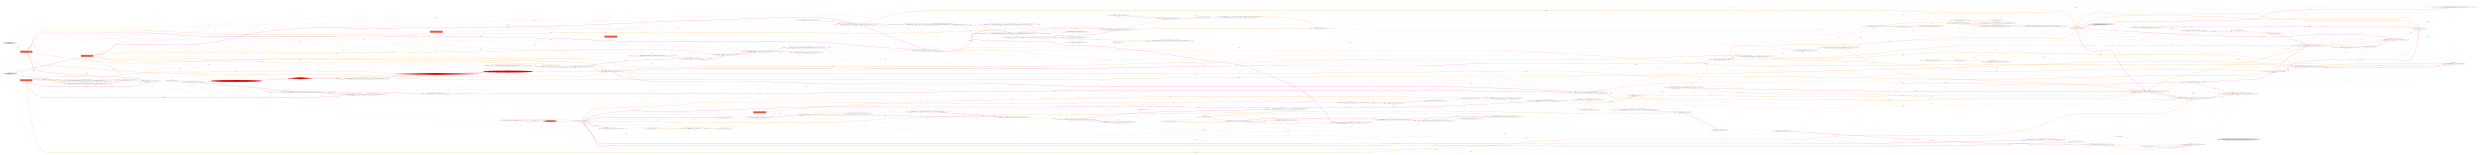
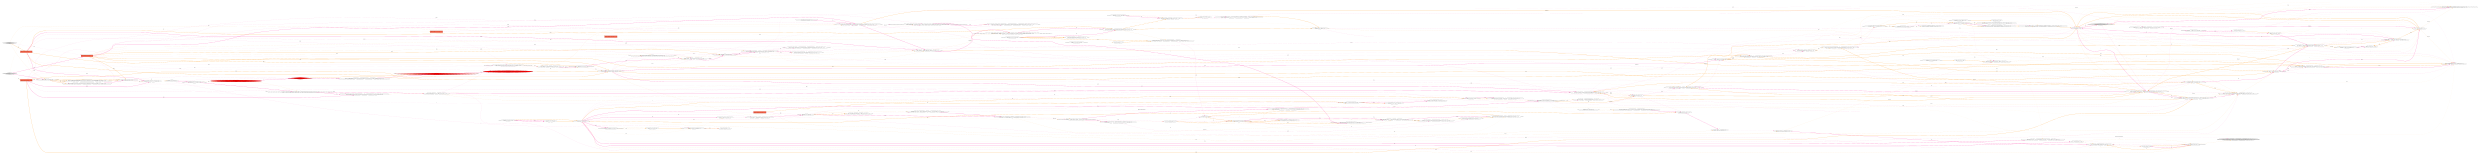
node "ExceptionUtils.handleThrowable(t)@@@29@@@['1', '0', '0']": removed
node "return@@@3@@@['0', '0', '1']": fillcolor tomato -> white
